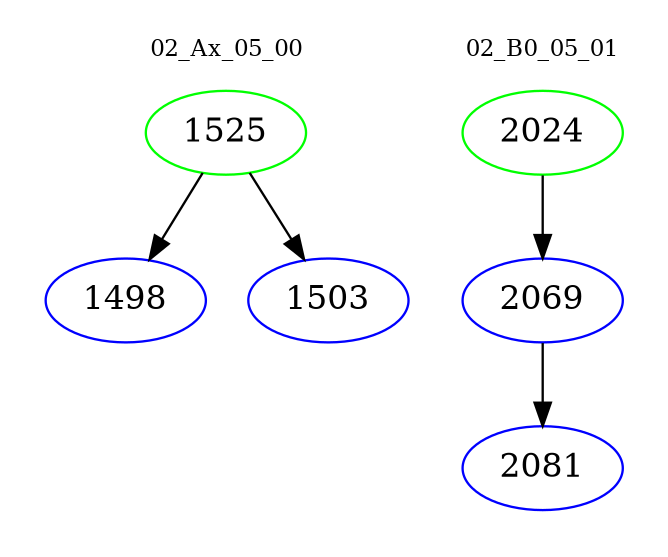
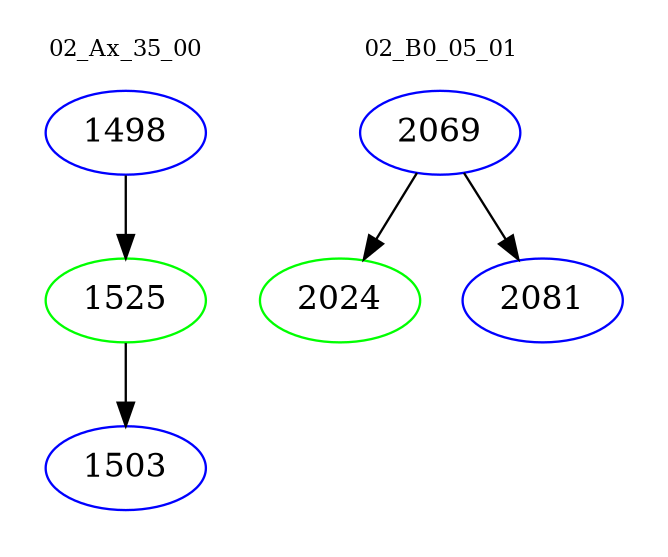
cluster "02_Ax_05_00": label "02_Ax_05_00" -> "02_Ax_35_00"
edge "2024" -> "2069": reversed
edge "1525" -> "1498": reversed
